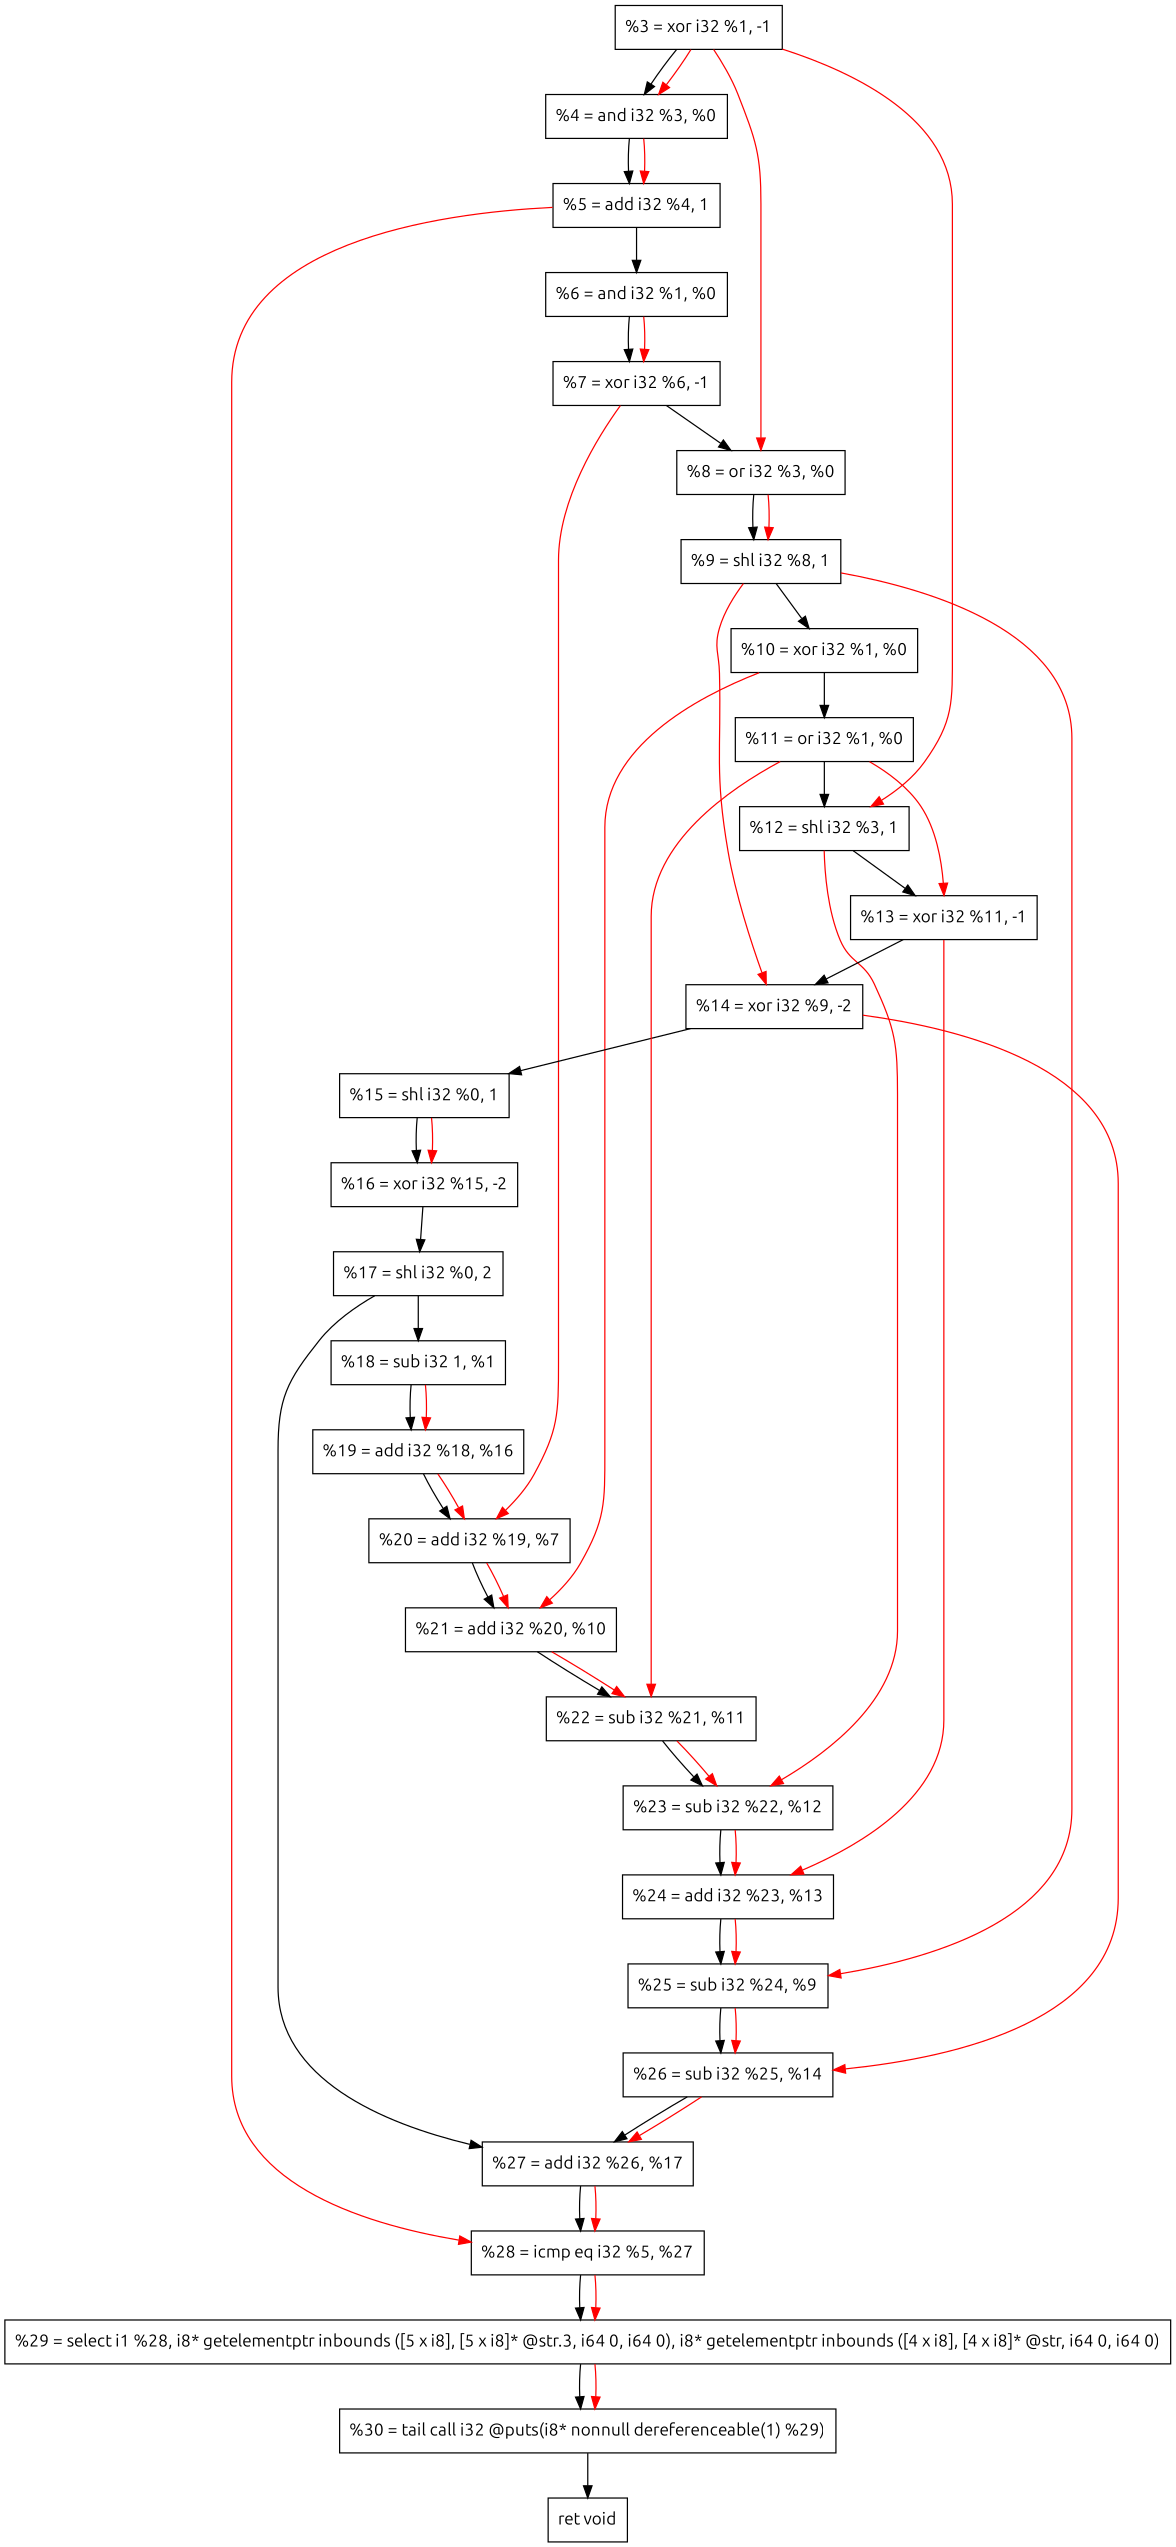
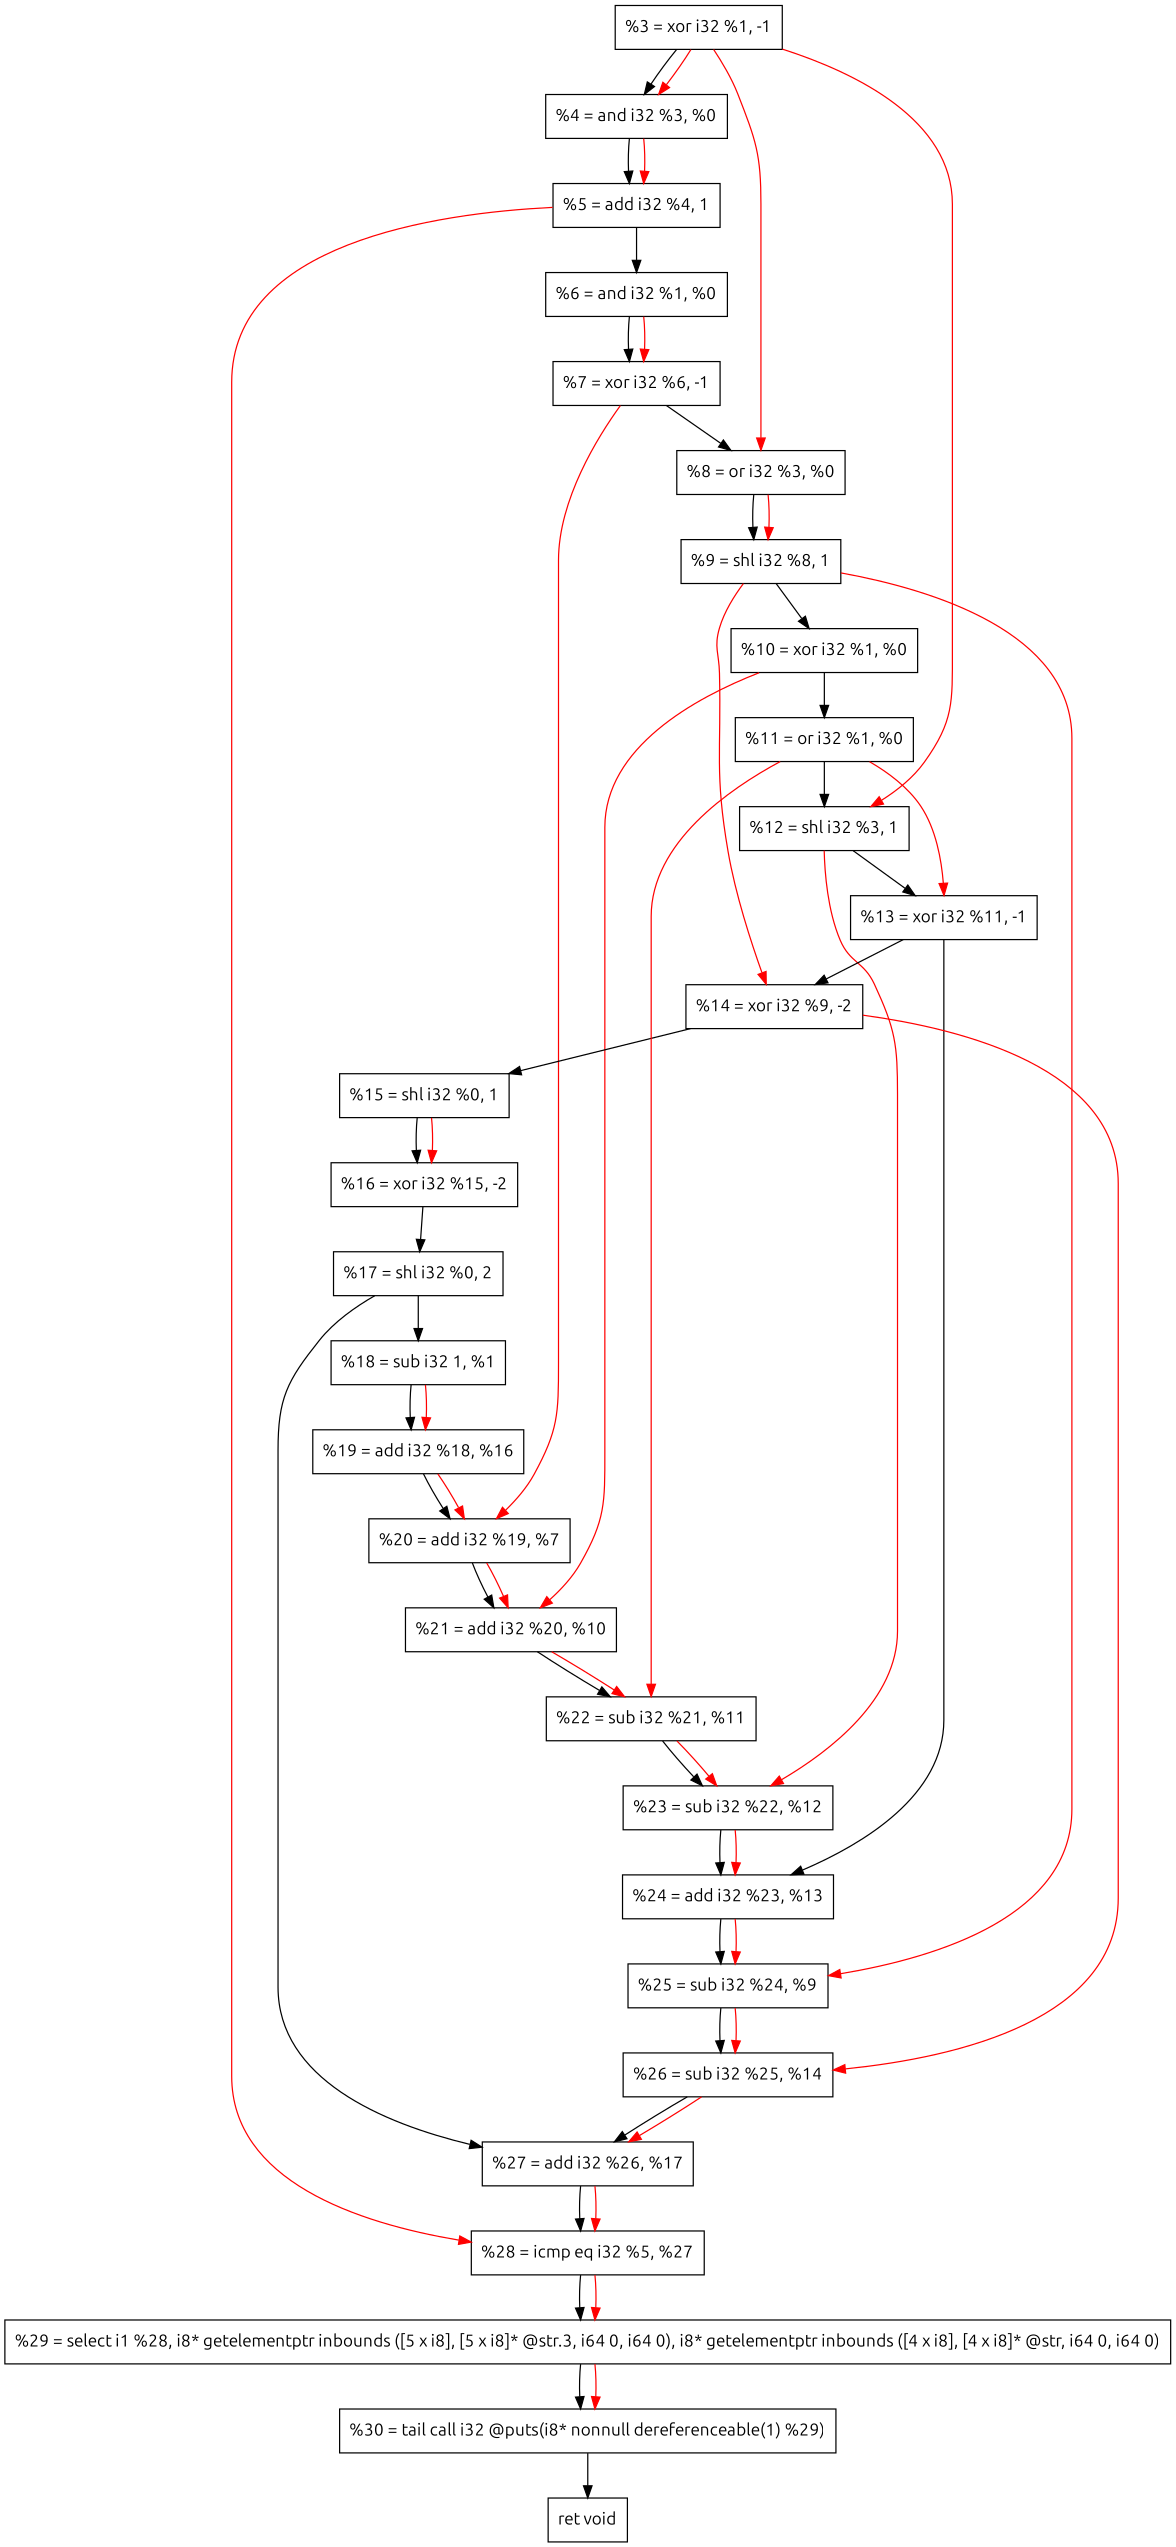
edge "%13 = xor i32 %11, -1" -> "%24 = add i32 %23, %13": color red -> black
